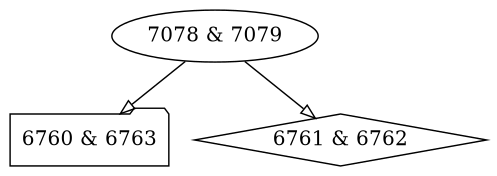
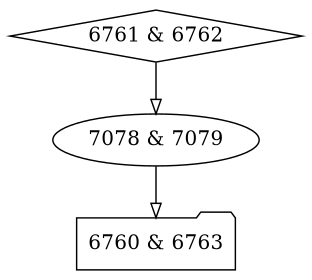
edge "7078 & 7079" -> "6761 & 6762": reversed
